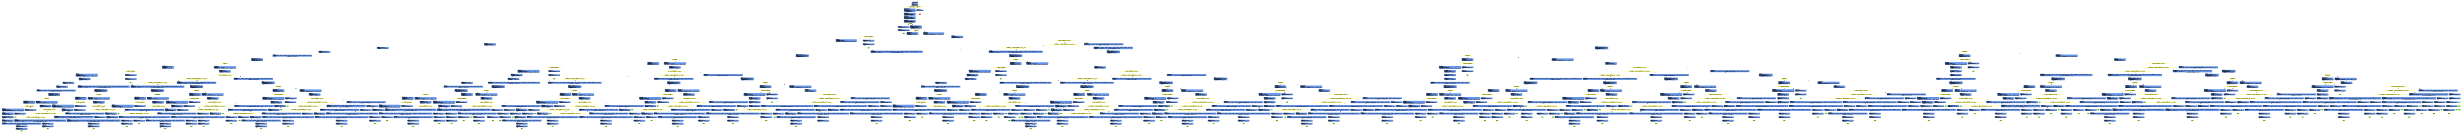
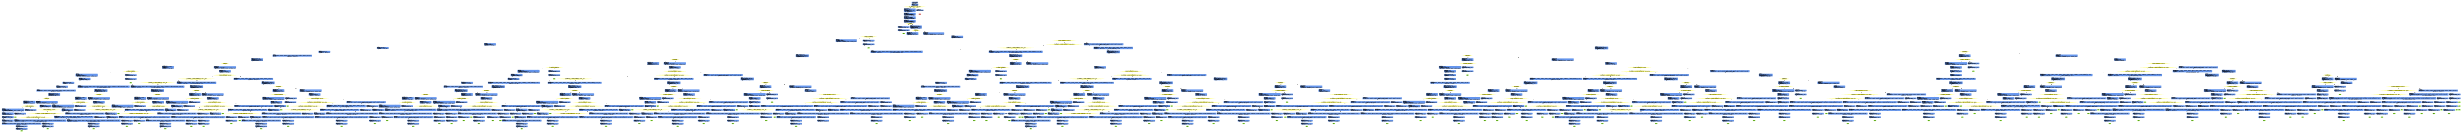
node "675:!map_has_this_key__674": added
node "238:!map_has_this_key__237": fillcolor chartreuse2 -> yellow
